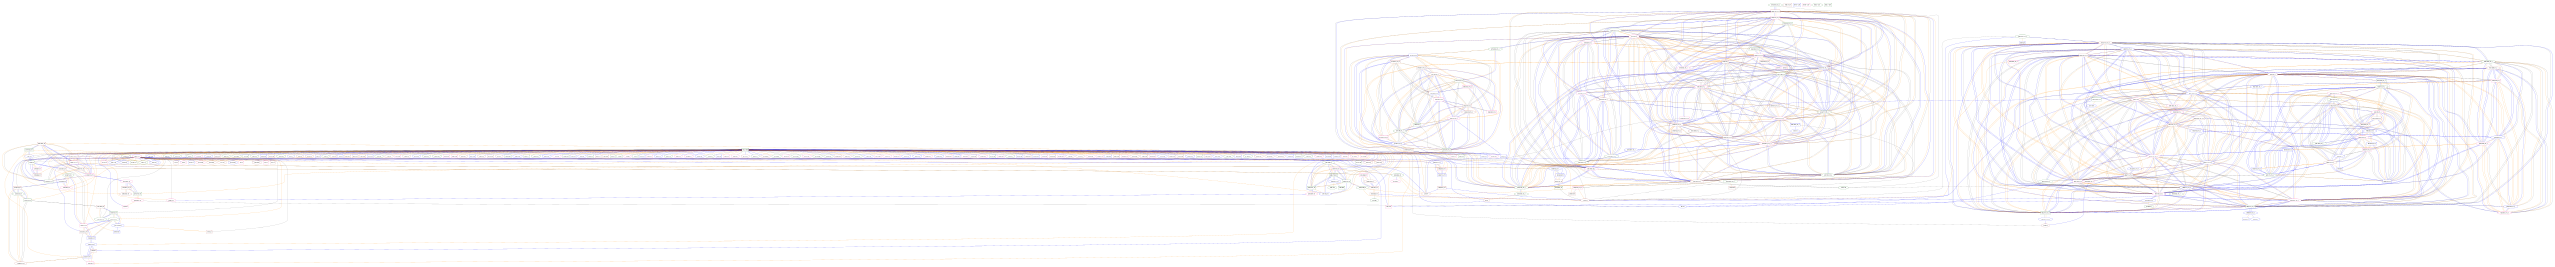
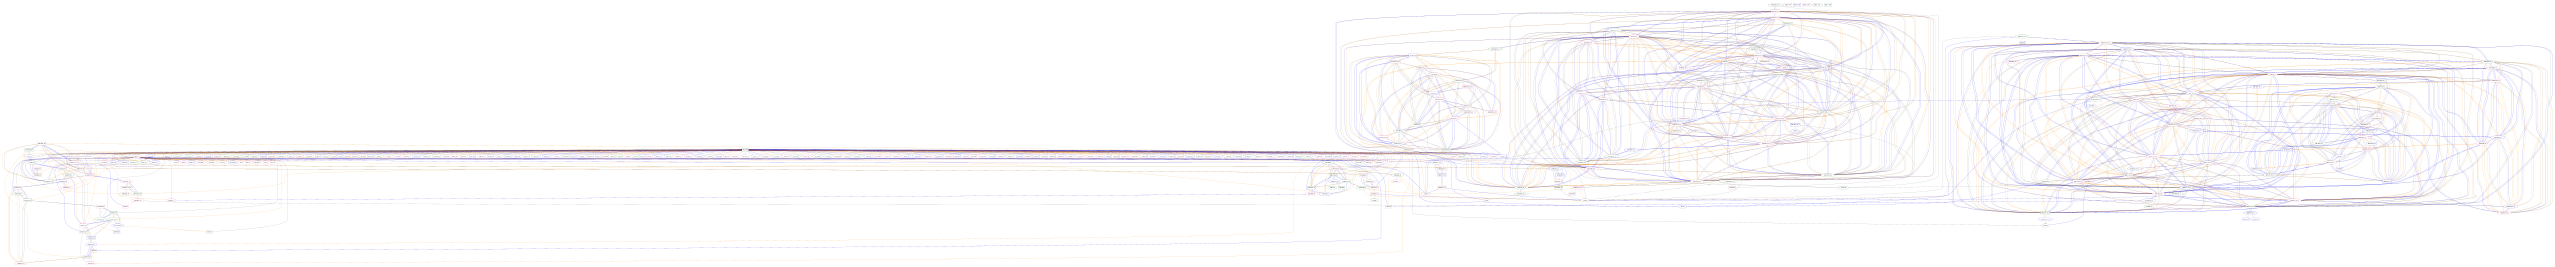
node "(20) U3": added
